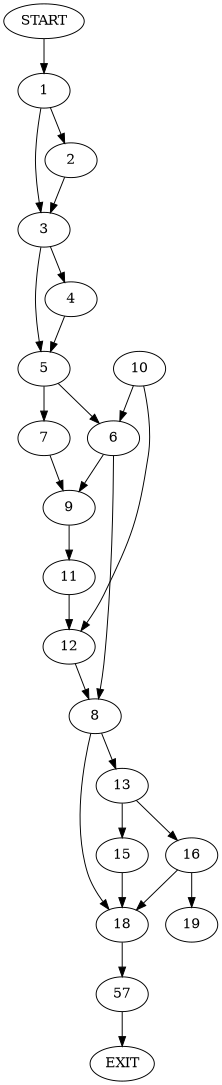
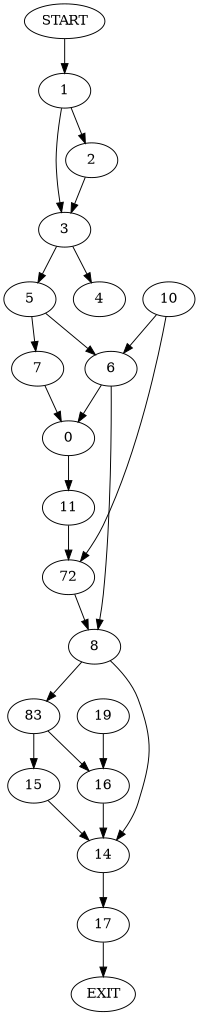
edge "4" -> "5": removed
node "9": label "9" -> "0"
node "12": label "12" -> "72"
node "13": label "13" -> "83"
edge "16" -> "19": reversed
node "18": label "18" -> "14"
node "57": label "57" -> "17"
